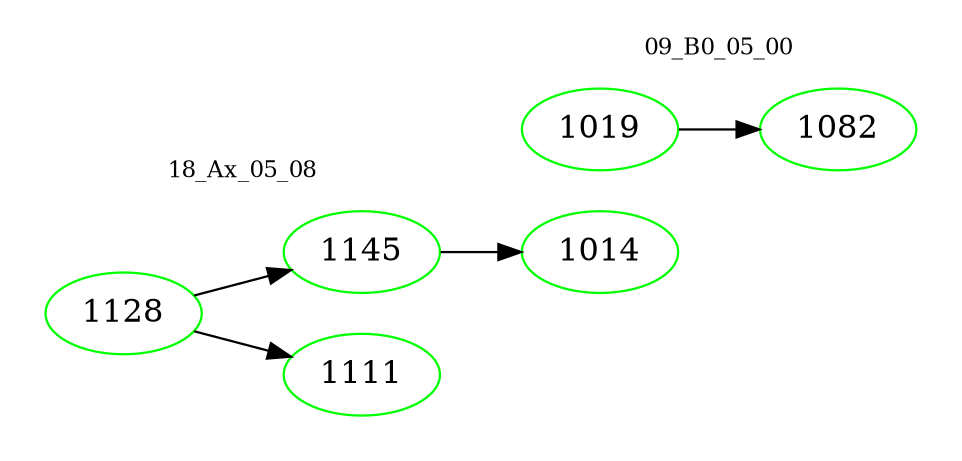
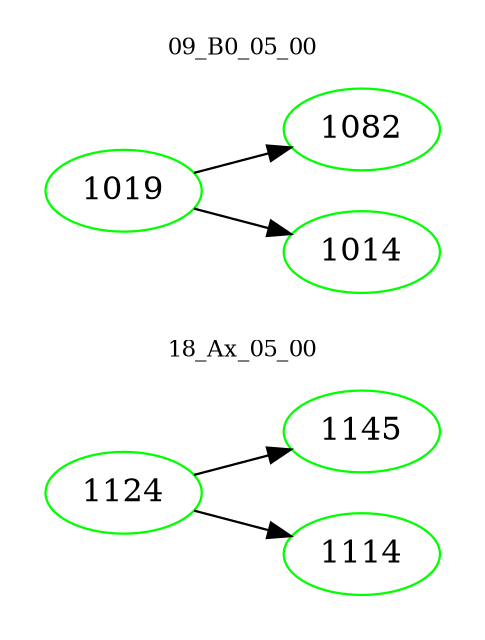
cluster "18_Ax_05_08": label "18_Ax_05_08" -> "18_Ax_05_00"
edge "1145" -> "1014": now "1019" -> "1014"
node "1128": label "1128" -> "1124"
node "1111": label "1111" -> "1114"
